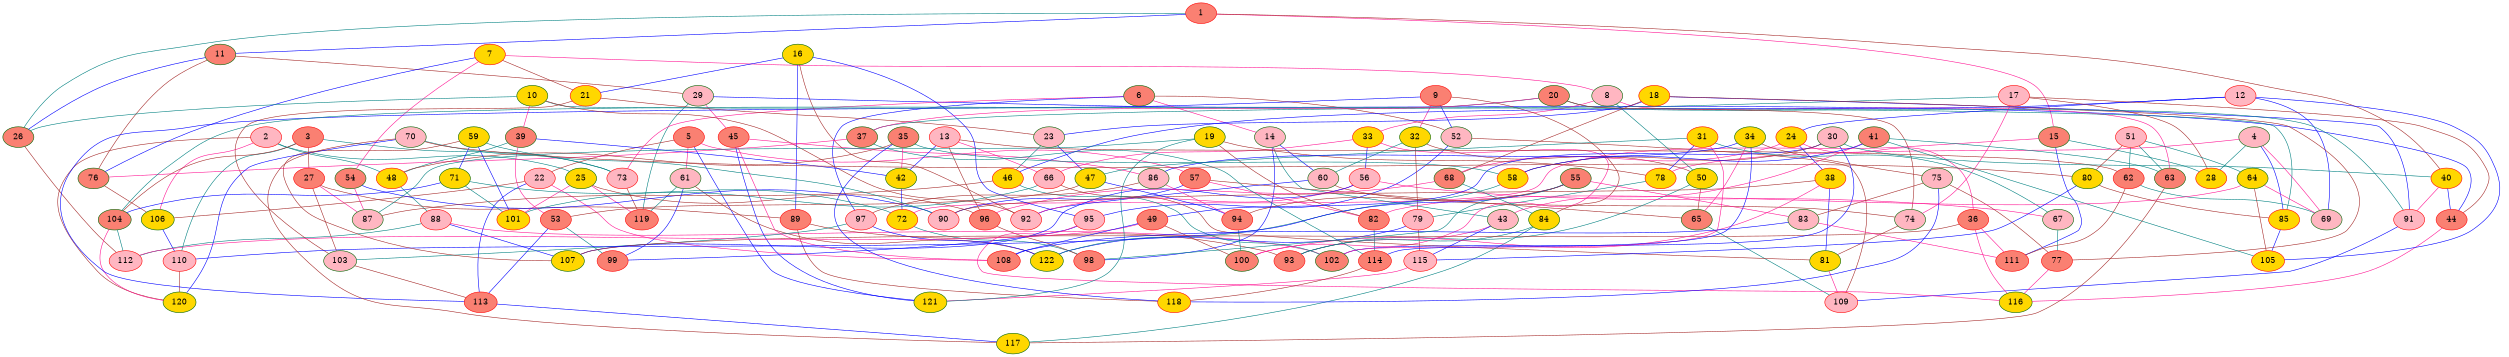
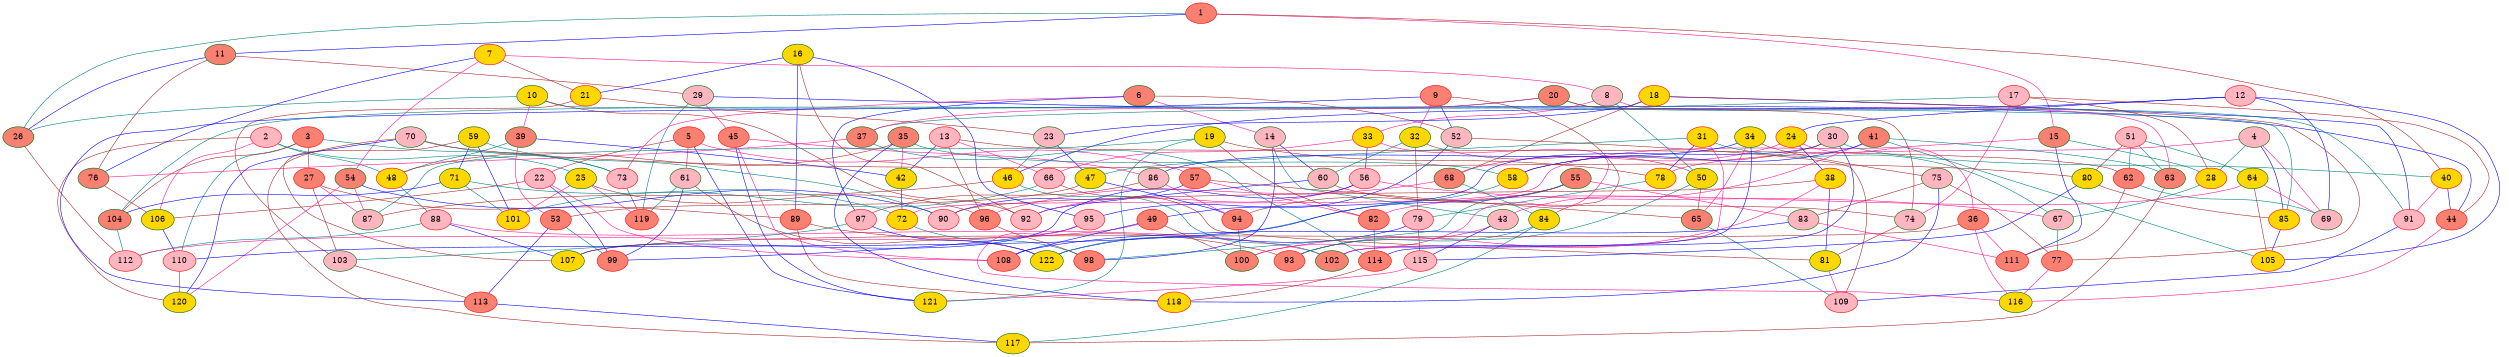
edge "28" -- "67": added
edge "22" -- "113": now "22" -- "99"
edge "104" -- "120": now "54" -- "120"
